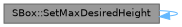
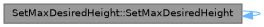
node "SBox::SetMaxDesiredHeight": label "SBox::SetMaxDesiredHeight" -> "SetMaxDesiredHeight::SetMaxDesiredHeight"
